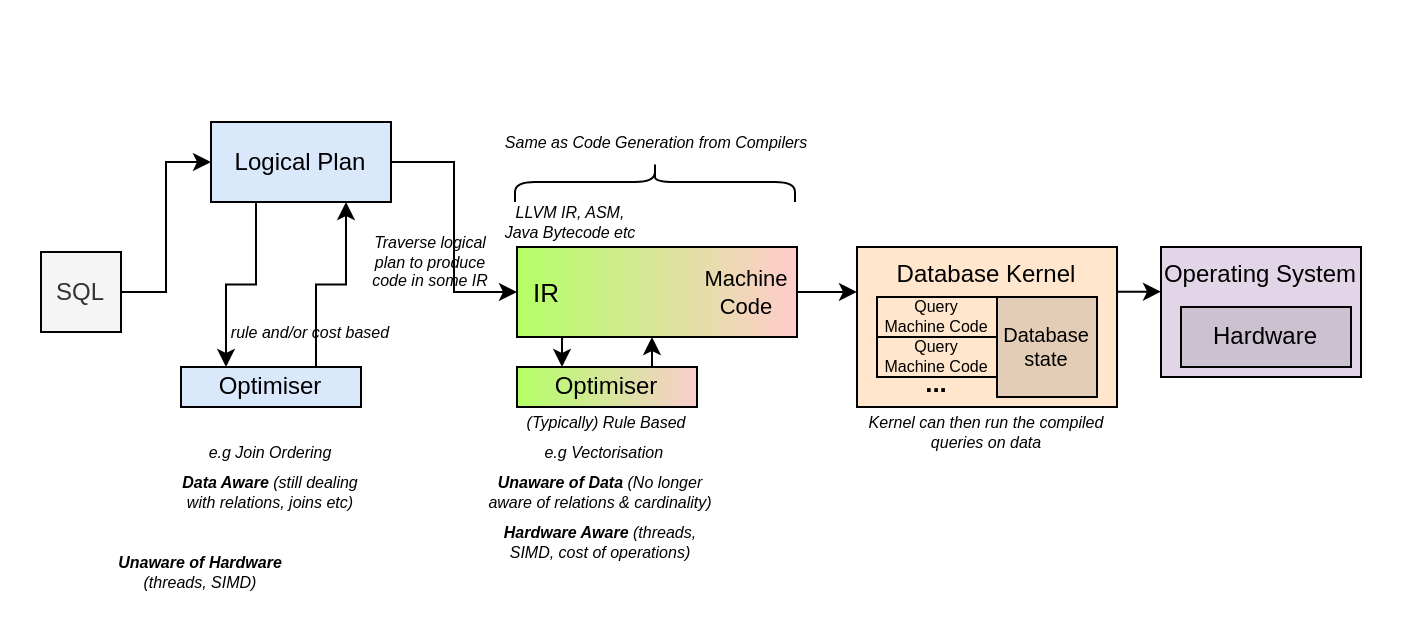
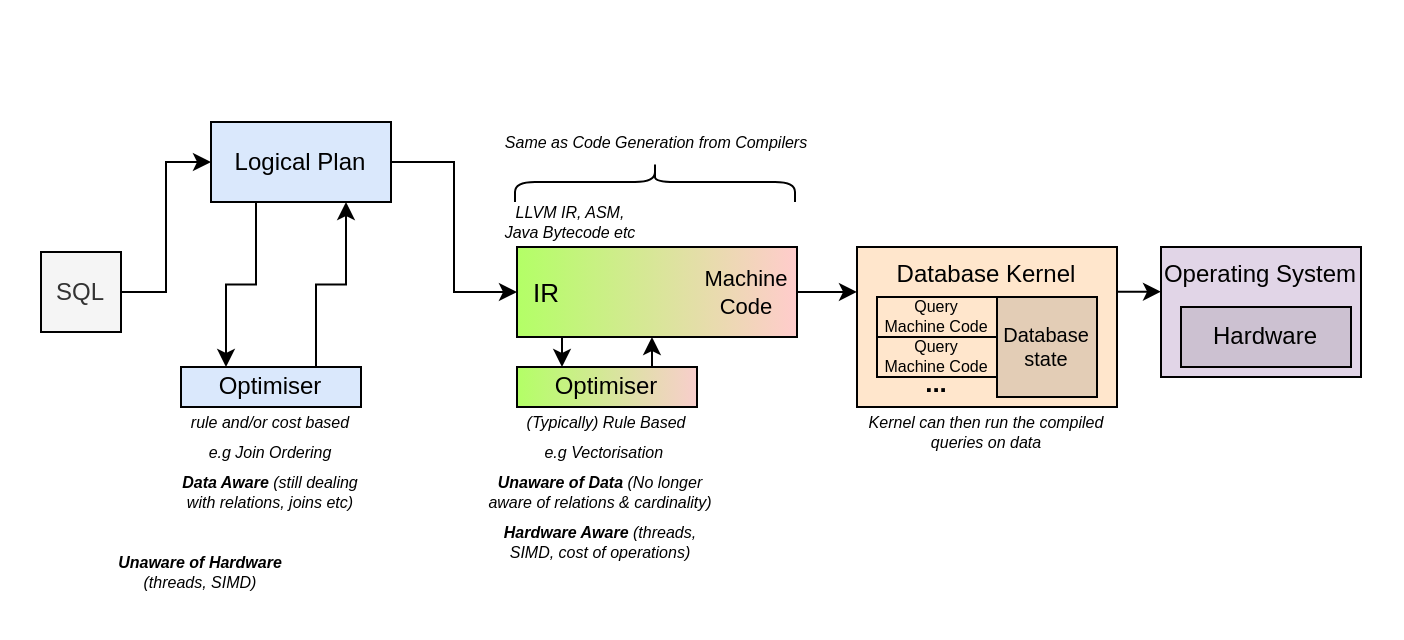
node "Traverse logical plan to produce code in some IR": removed
node "rule and/or cost based": moved (311, 332) -> (271, 422)
